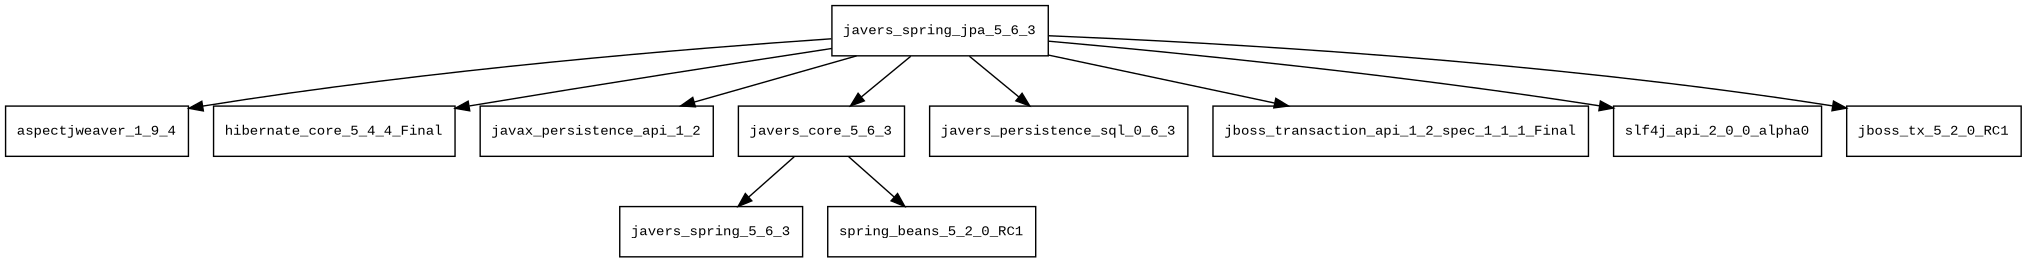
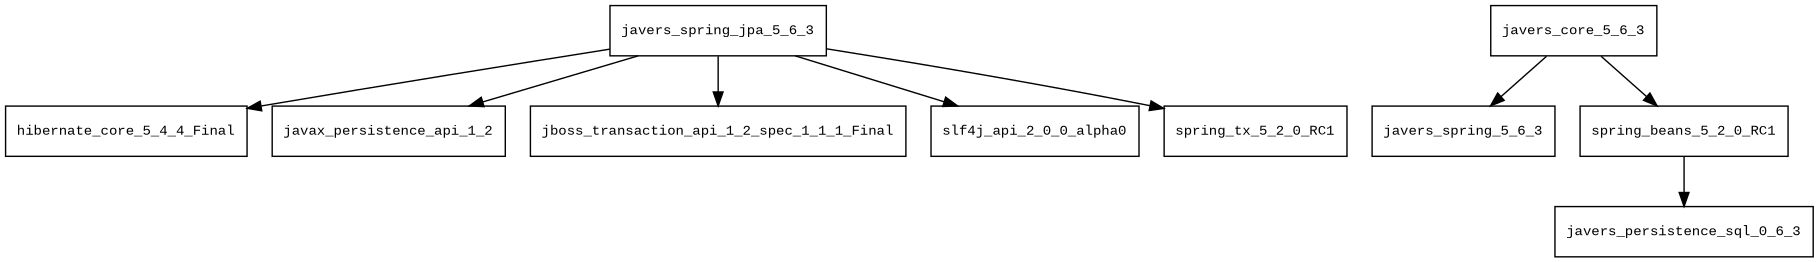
edge "javers_spring_jpa_5_6_3" -> "javers_core_5_6_3": removed
edge "javers_spring_jpa_5_6_3" -> "javers_persistence_sql_0_6_3": now "spring_beans_5_2_0_RC1" -> "javers_persistence_sql_0_6_3"
node "aspectjweaver_1_9_4": removed
node "jboss_tx_5_2_0_RC1": label "jboss_tx_5_2_0_RC1" -> "spring_tx_5_2_0_RC1"
